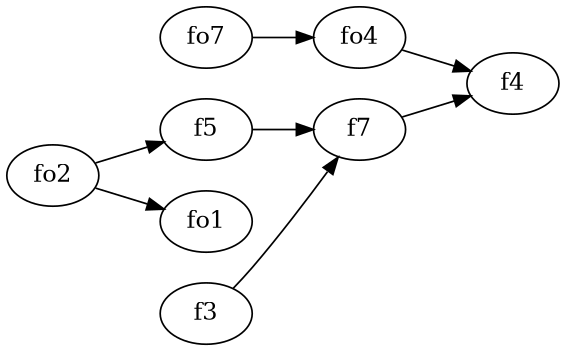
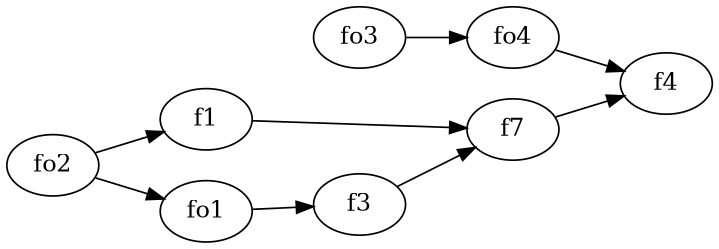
node "fo7": label "fo7" -> "fo3"
node "f5": label "f5" -> "f1"
edge "fo1" -> "f3": added
